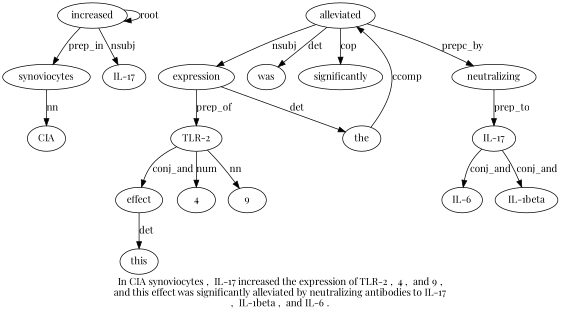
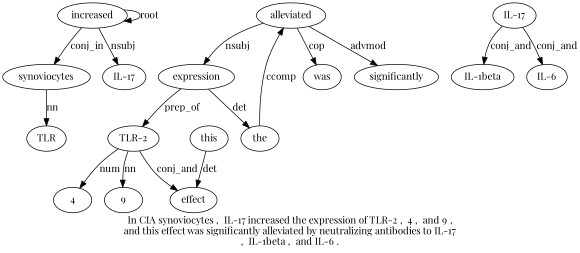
edge "increased" -> "synoviocytes": label "prep_in" -> "conj_in"
edge "alleviated" -> "was": label "det" -> "cop"
edge "alleviated" -> "significantly": label "cop" -> "advmod"
node "neutralizing": removed
node "CIA": label "CIA" -> "TLR"
edge "effect" -> "this": reversed
